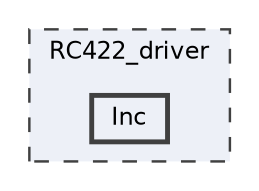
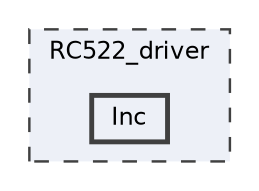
cluster "RC422_driver": label "RC422_driver" -> "RC522_driver"
